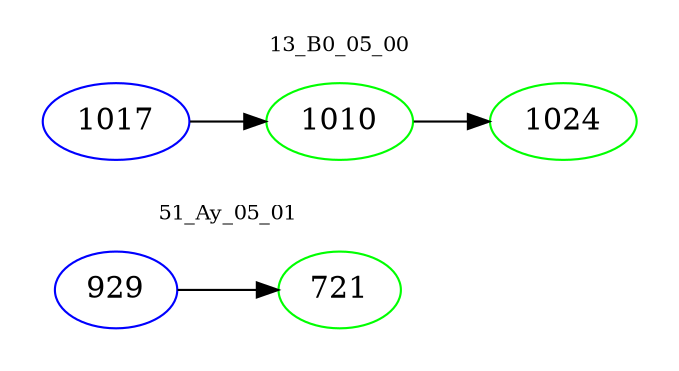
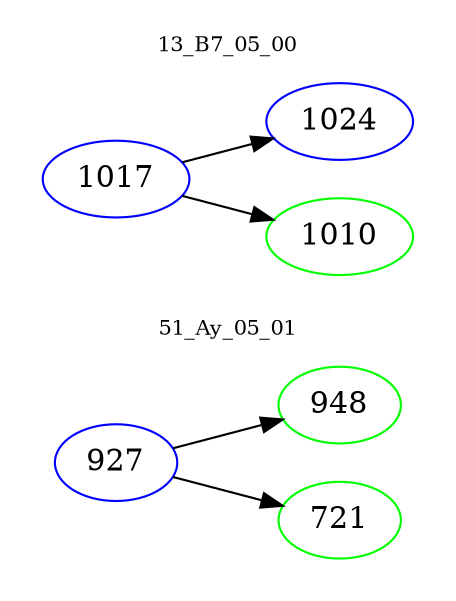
cluster "13_B0_05_00": label "13_B0_05_00" -> "13_B7_05_00"
edge "1010" -> "1024": now "1017" -> "1024"
node "1024": color green -> blue
node "929": label "929" -> "927"
node "948": added
